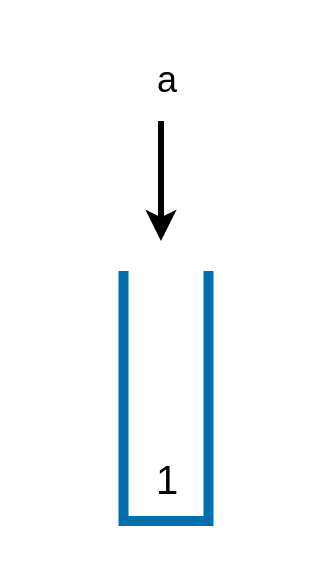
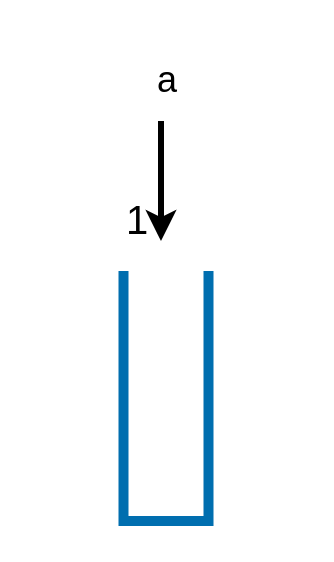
node "1": moved (166, 479) -> (136, 219)
